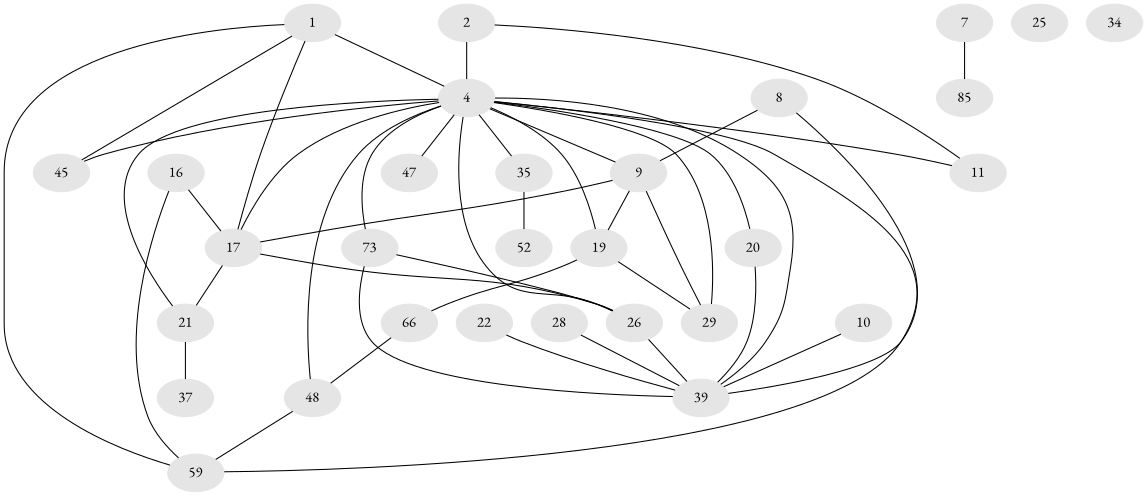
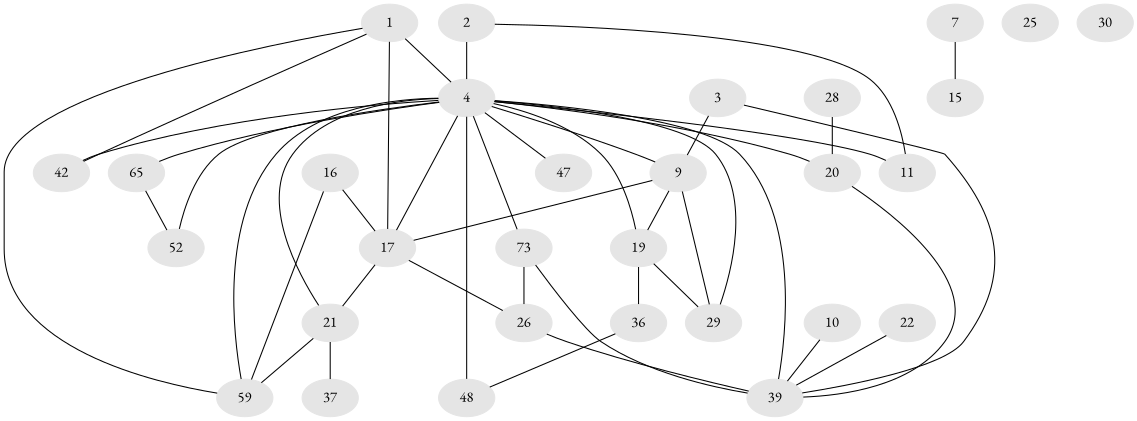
node "34": label "34" -> "30"
node "8": label "8" -> "3"
node "85": label "85" -> "15"
node "45": label "45" -> "42"
node "35": label "35" -> "65"
edge "4" -- "26": now "4" -- "52"
node "66": label "66" -> "36"
edge "28" -- "39": now "28" -- "20"
edge "48" -- "59": now "21" -- "59"
